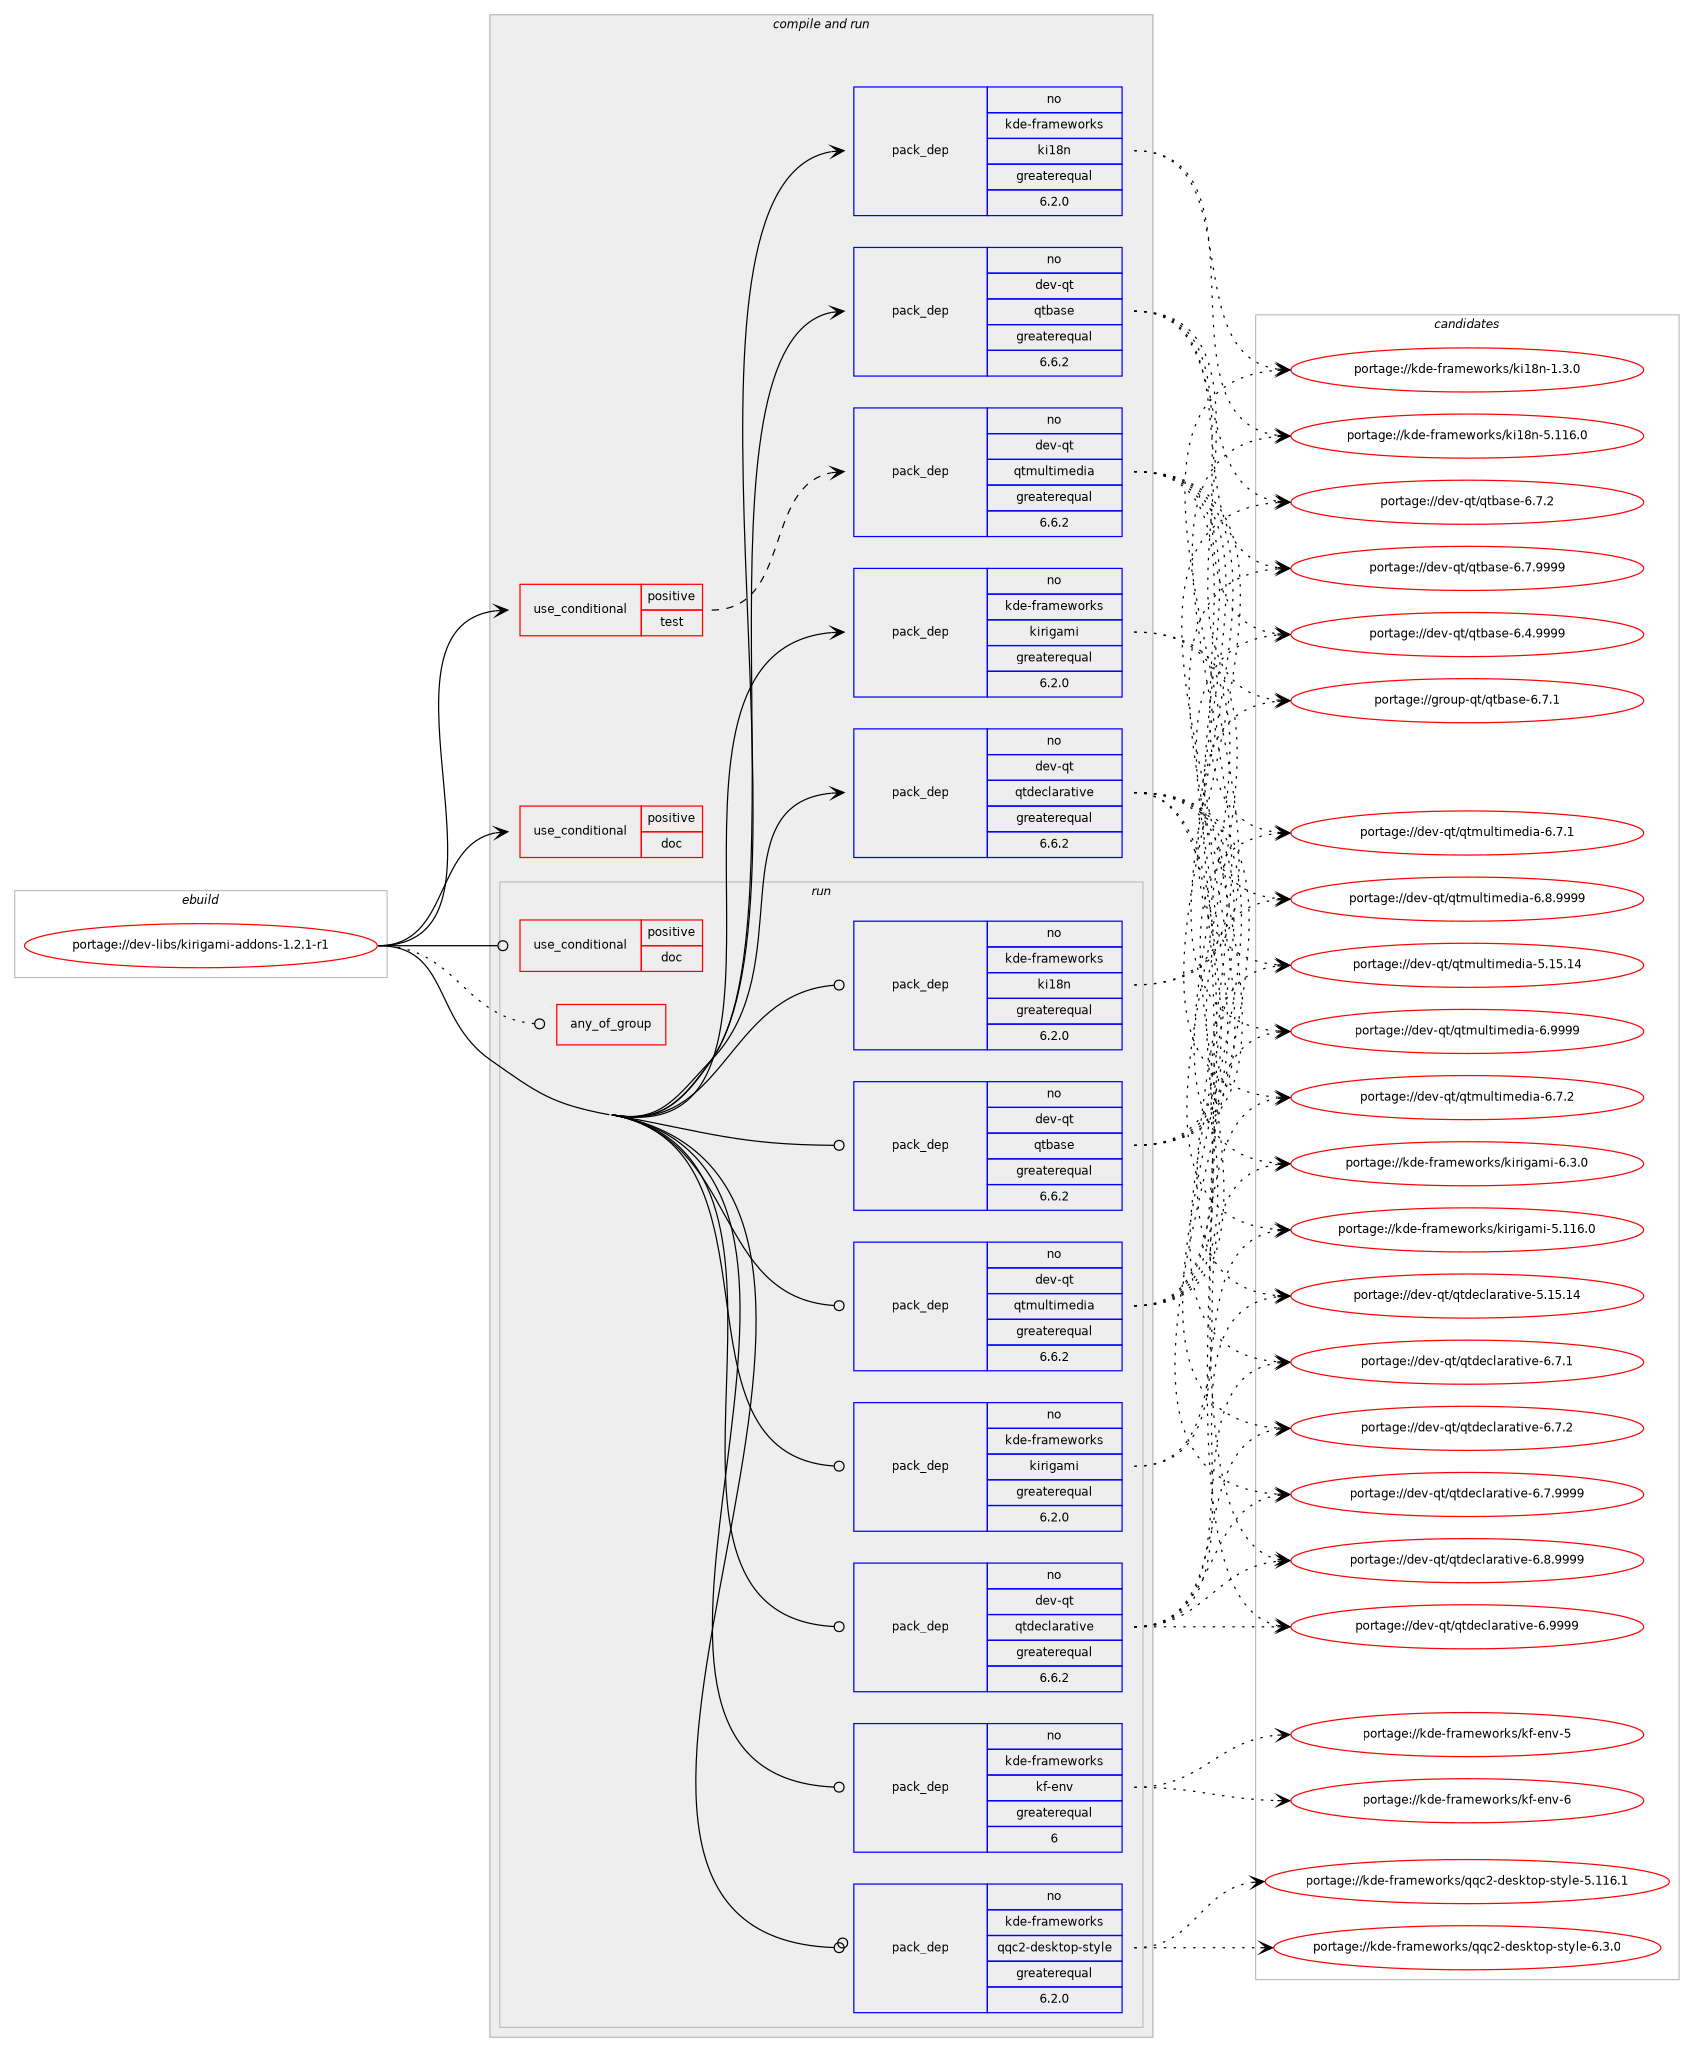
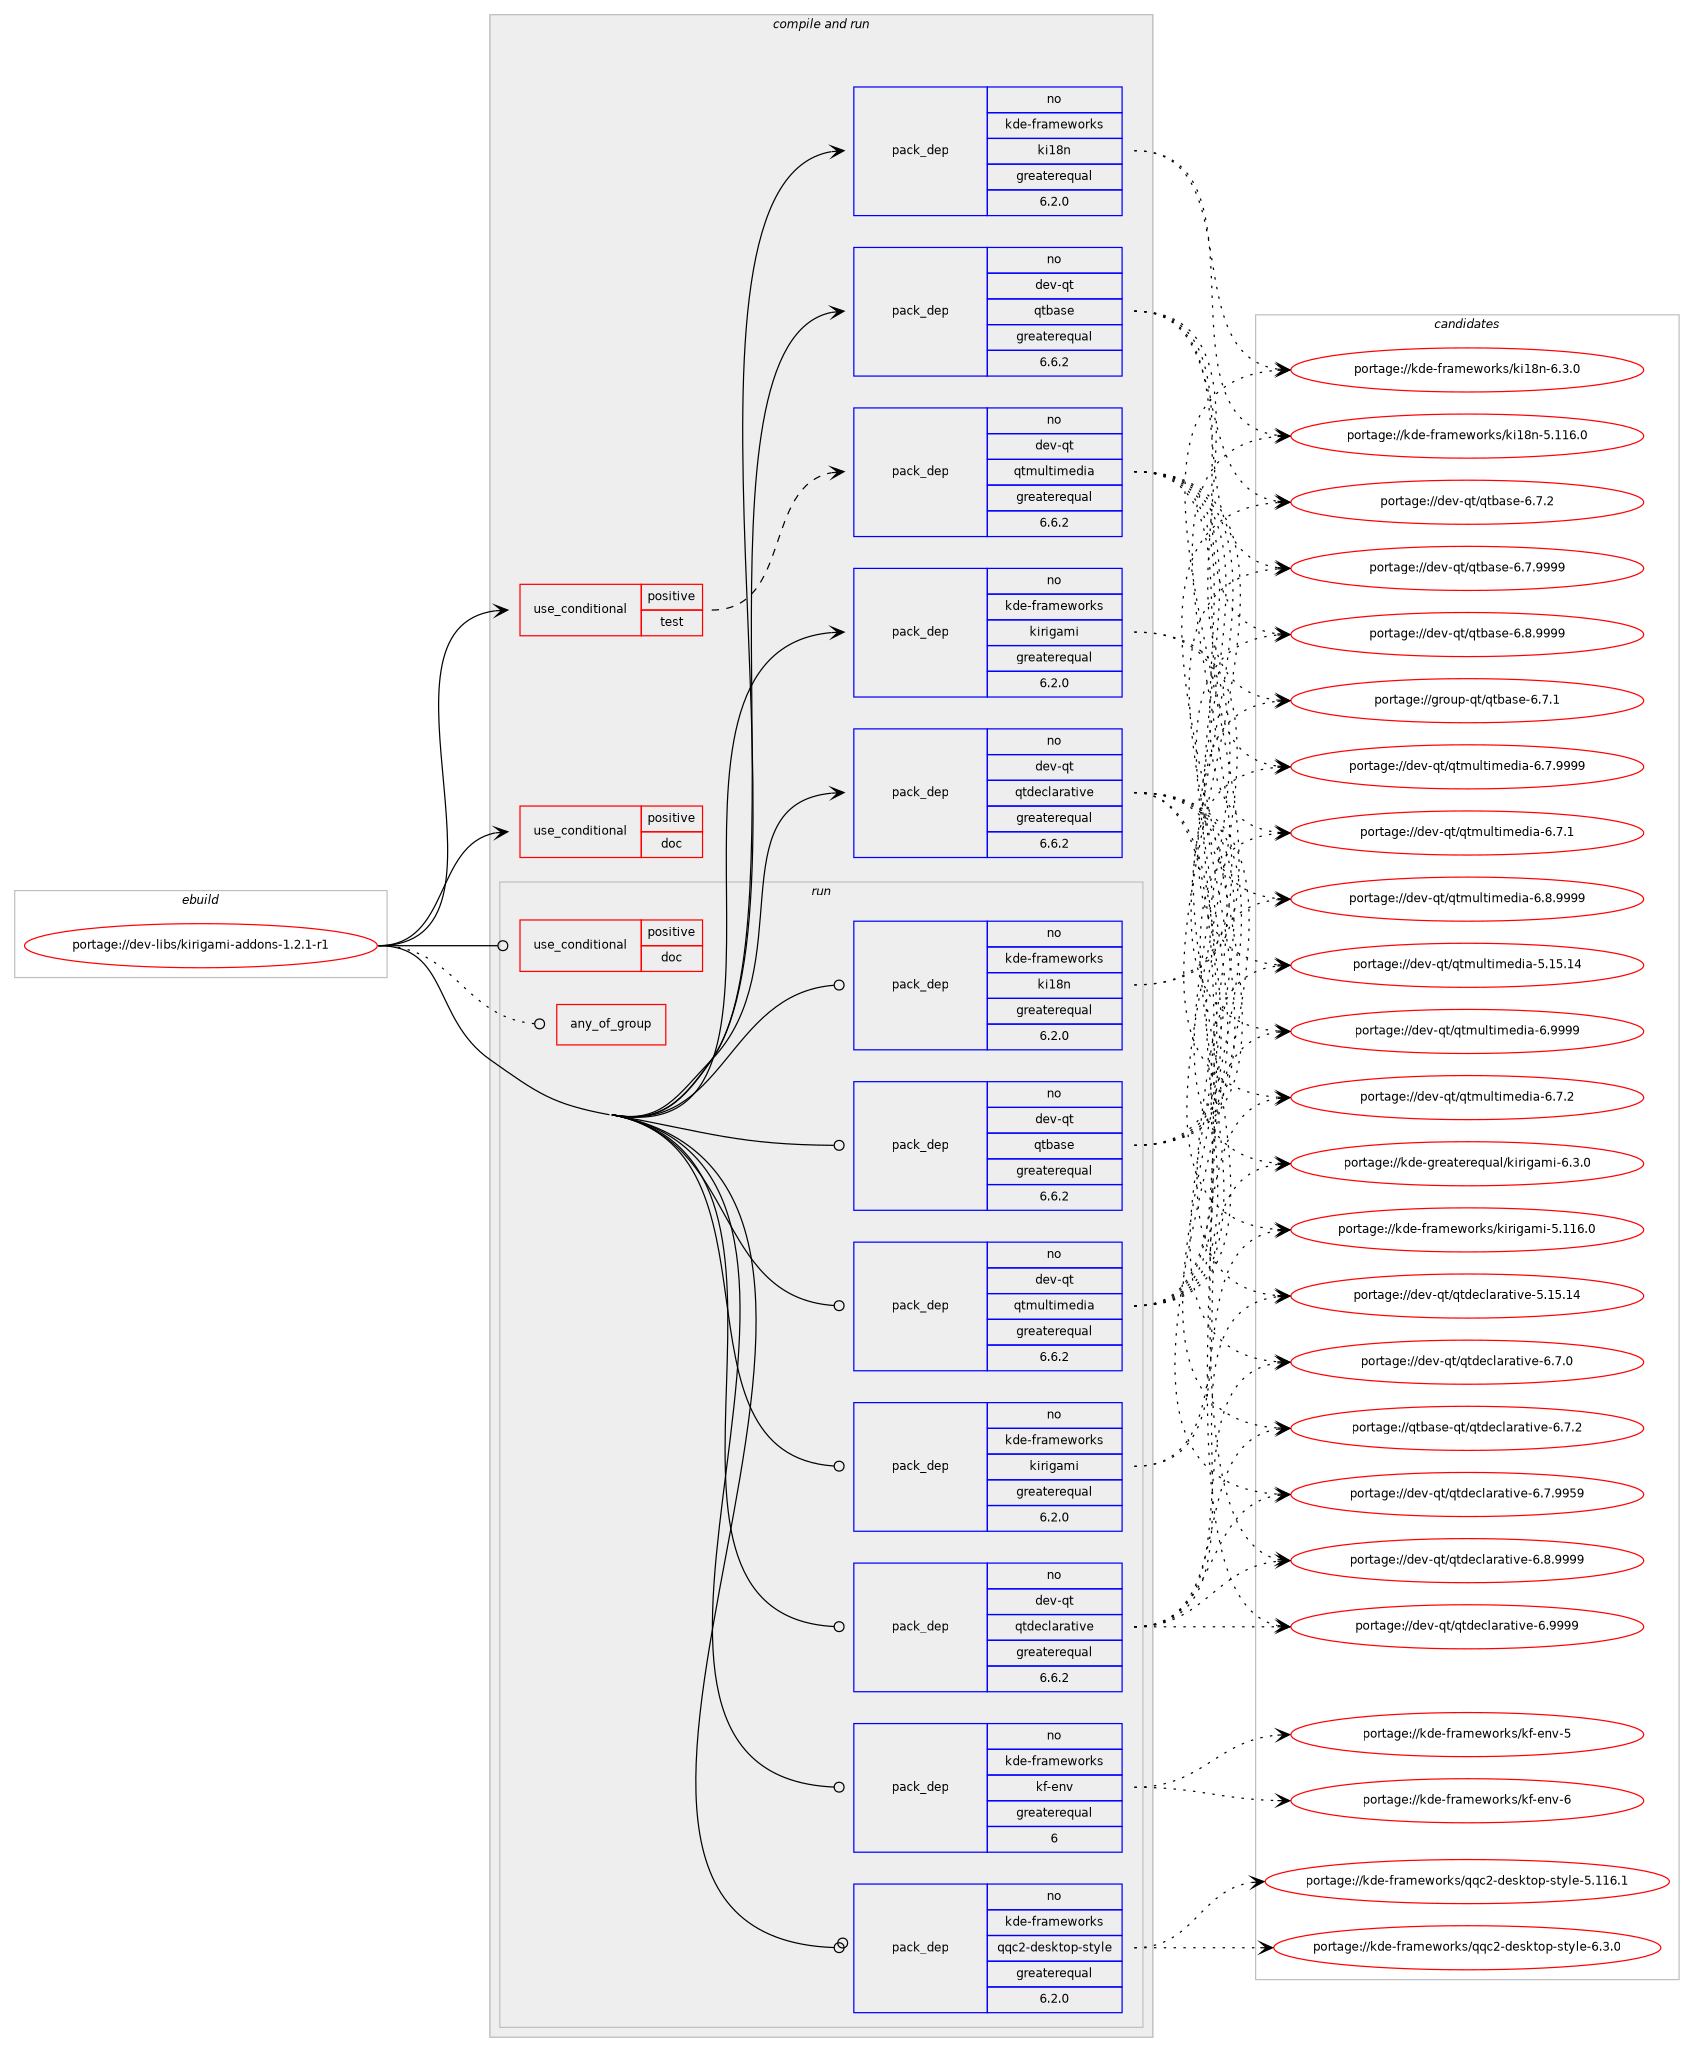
node "portage://kde-frameworks/ki18n-1.3.0": label "portage://kde-frameworks/ki18n-1.3.0" -> "portage://kde-frameworks/ki18n-6.3.0"
node "portage://dev-qt/qtbase-6.4.9999": label "portage://dev-qt/qtbase-6.4.9999" -> "portage://dev-qt/qtbase-6.8.9999"
node "portage://dev-qt/qtmultimedia-6.7.9999": added
node "portage://kde-frameworks/kirigami-6.3.0": label "portage://kde-frameworks/kirigami-6.3.0" -> "portage://kde-greaterequal/kirigami-6.3.0"
node "portage://dev-qt/qtdeclarative-6.7.1": label "portage://dev-qt/qtdeclarative-6.7.1" -> "portage://dev-qt/qtdeclarative-6.7.0"
node "portage://dev-qt/qtdeclarative-6.7.2": label "portage://dev-qt/qtdeclarative-6.7.2" -> "portage://qtbase-qt/qtdeclarative-6.7.2"
node "portage://dev-qt/qtdeclarative-6.7.9999": label "portage://dev-qt/qtdeclarative-6.7.9999" -> "portage://dev-qt/qtdeclarative-6.7.9959"
